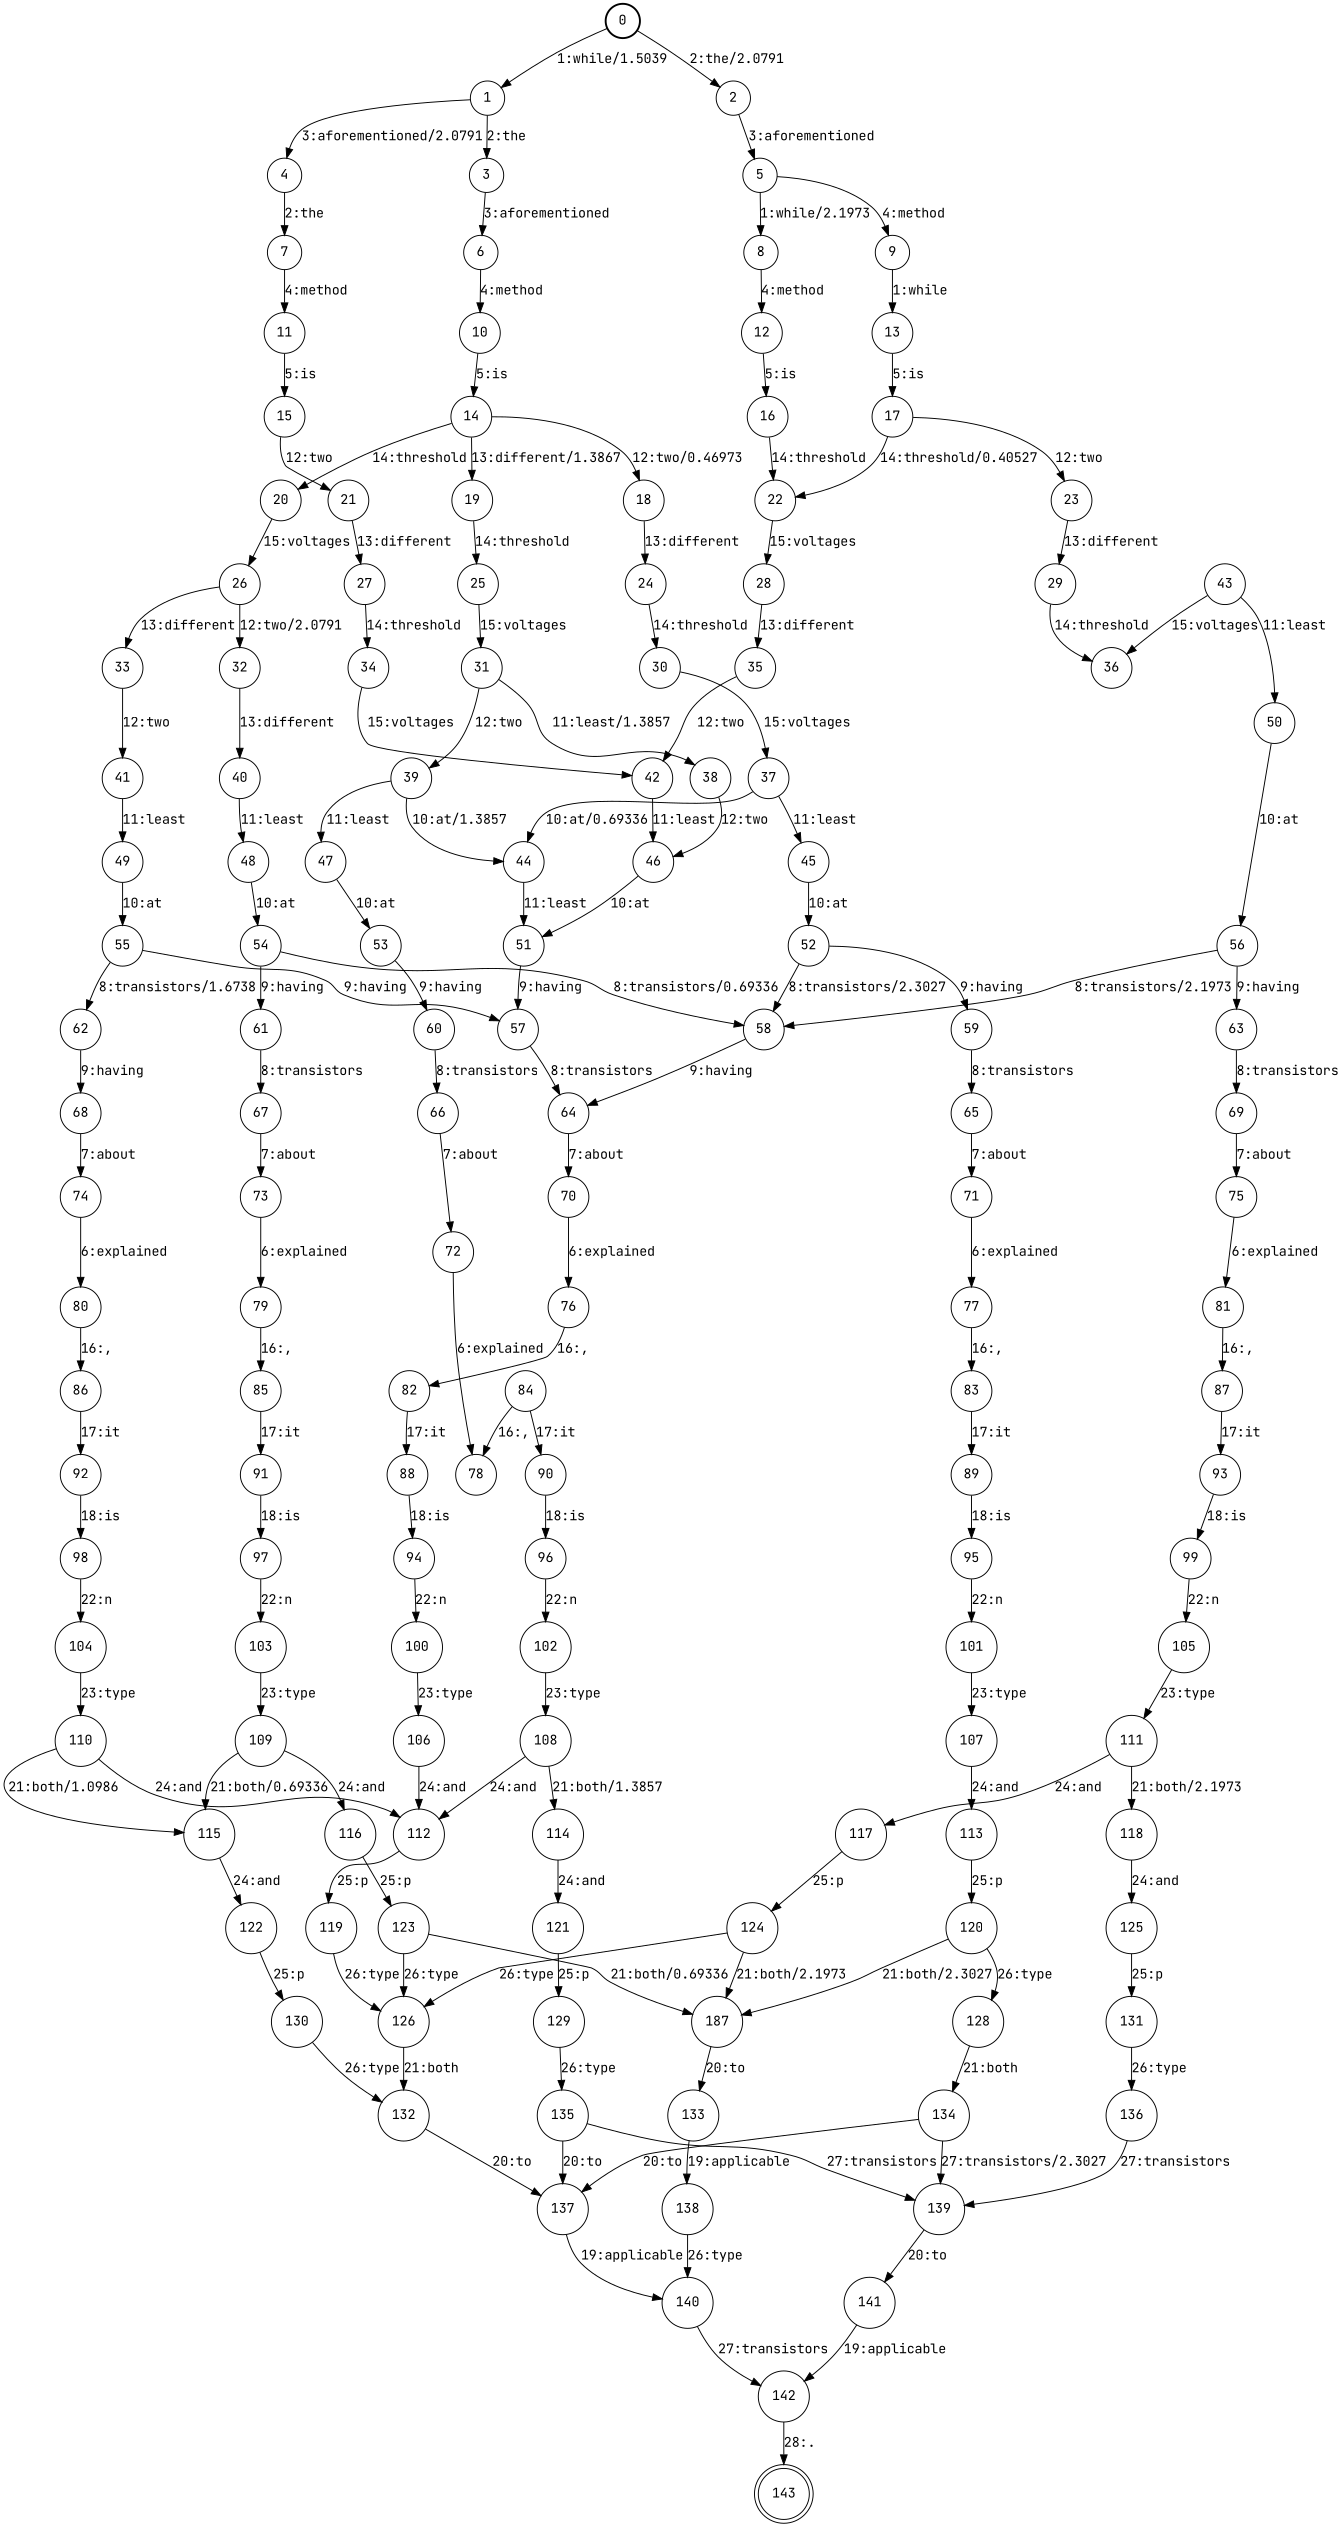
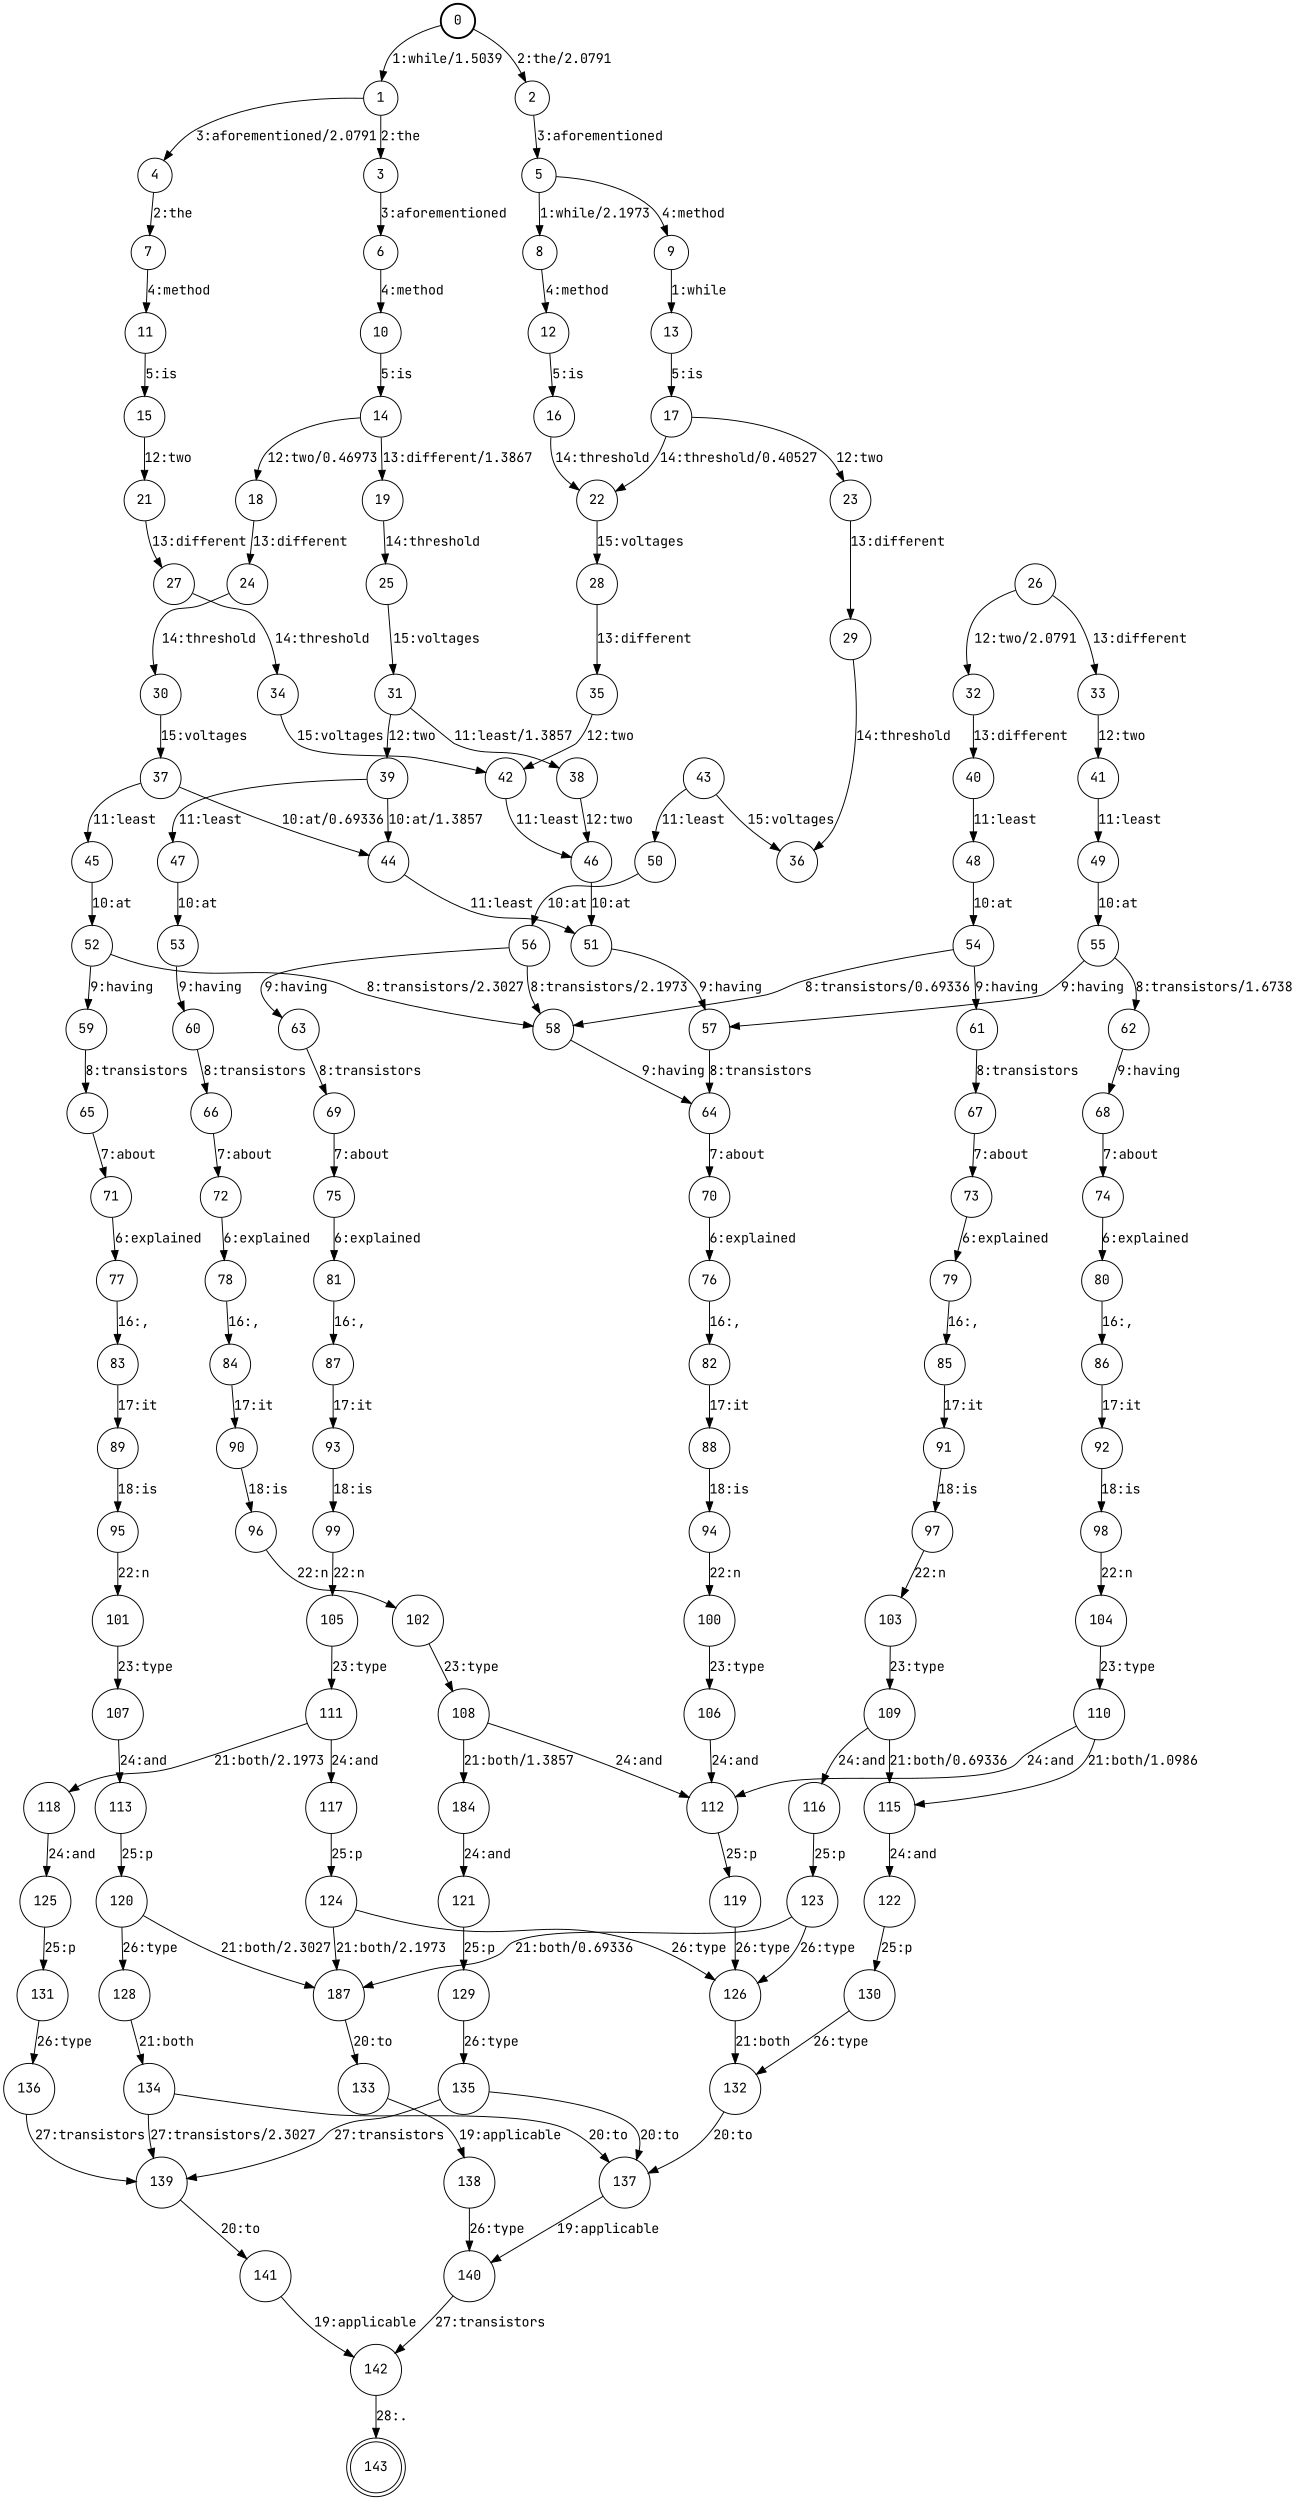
node "20": removed
edge "84" -> "78": reversed
node "114": label "114" -> "184"
